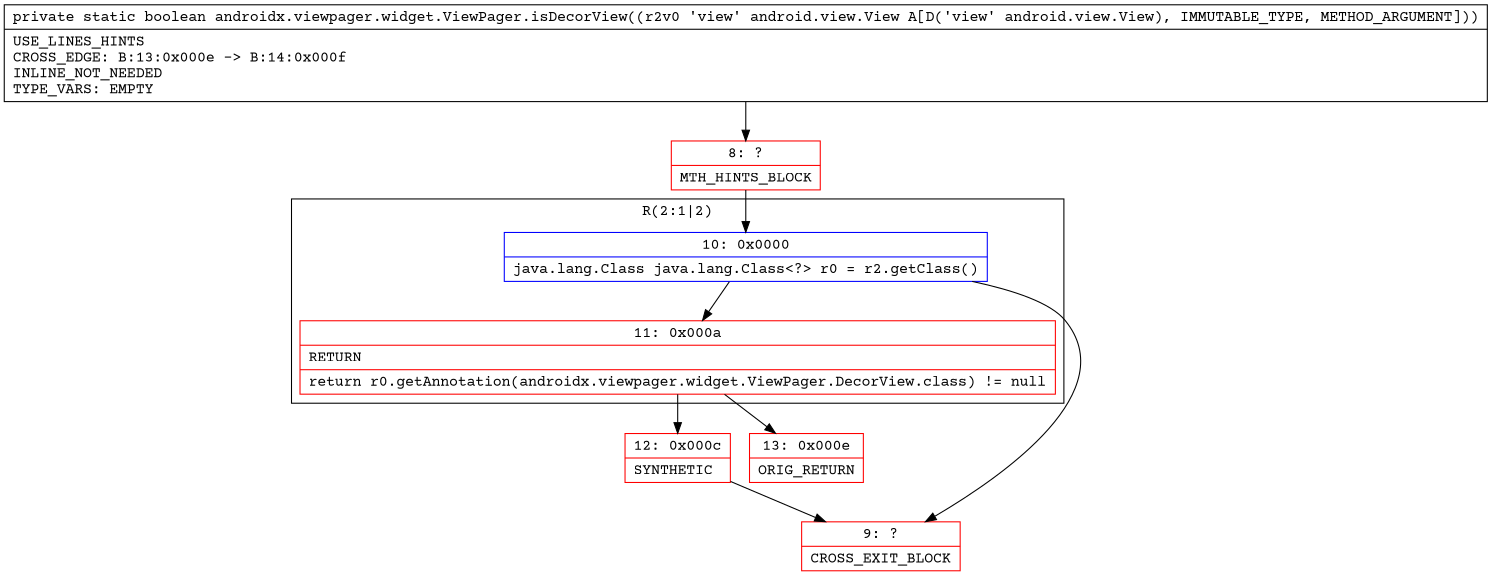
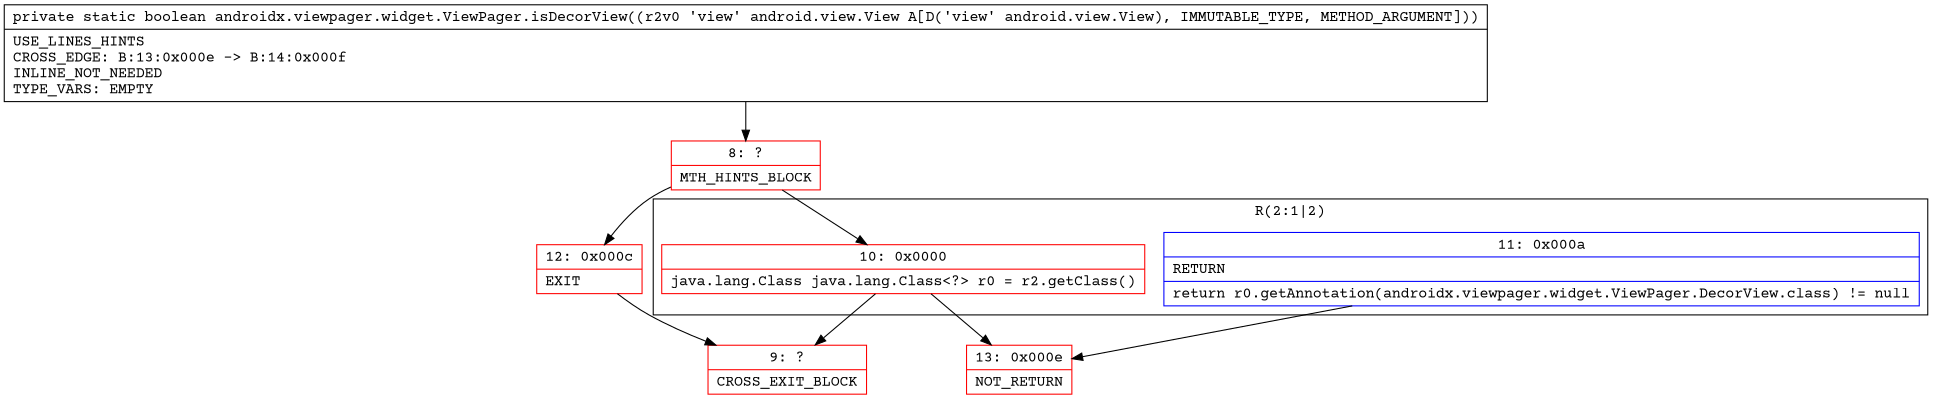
node "10: 0x0000": color blue -> red
edge "10: 0x0000" -> "11: 0x000a": now "10: 0x0000" -> "13: 0x000e"
node "11: 0x000a": color red -> blue
edge "11: 0x000a" -> "12: 0x000c": now "8: ?" -> "12: 0x000c"
node "12: 0x000c": text "SYNTHETIC" -> "EXIT"
node "13: 0x000e": text "ORIG_RETURN" -> "NOT_RETURN"
